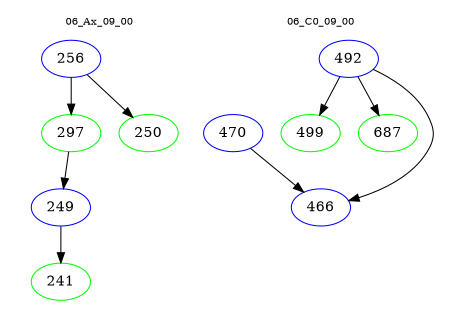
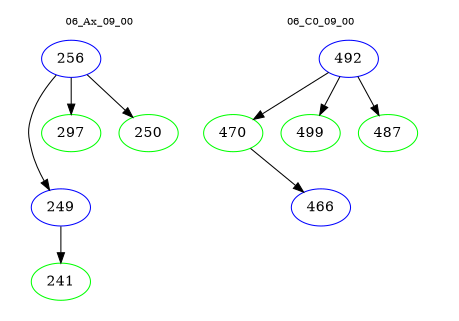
node "470": color blue -> green
node "687": label "687" -> "487"
edge "492" -> "466": now "492" -> "470"
edge "297" -> "249": now "256" -> "249"
